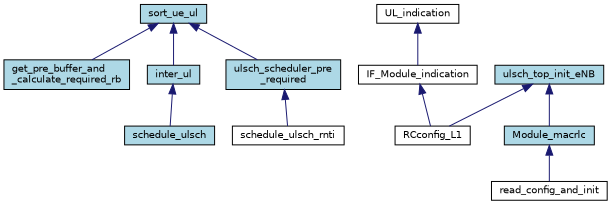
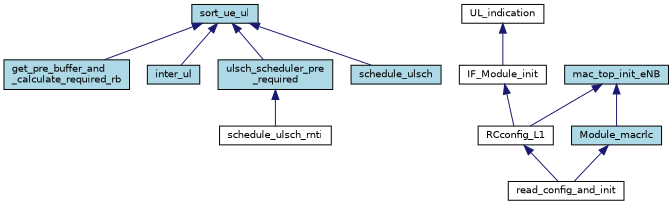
node "IF_Module_indication": label "IF_Module_indication" -> "IF_Module_init"
node "ulsch_top_init_eNB": label "ulsch_top_init_eNB" -> "mac_top_init_eNB"
edge "schedule_ulsch" -> "inter_ul": now "schedule_ulsch" -> "sort_ue_ul"
edge "read_config_and_init" -> "RCconfig_L1": added
